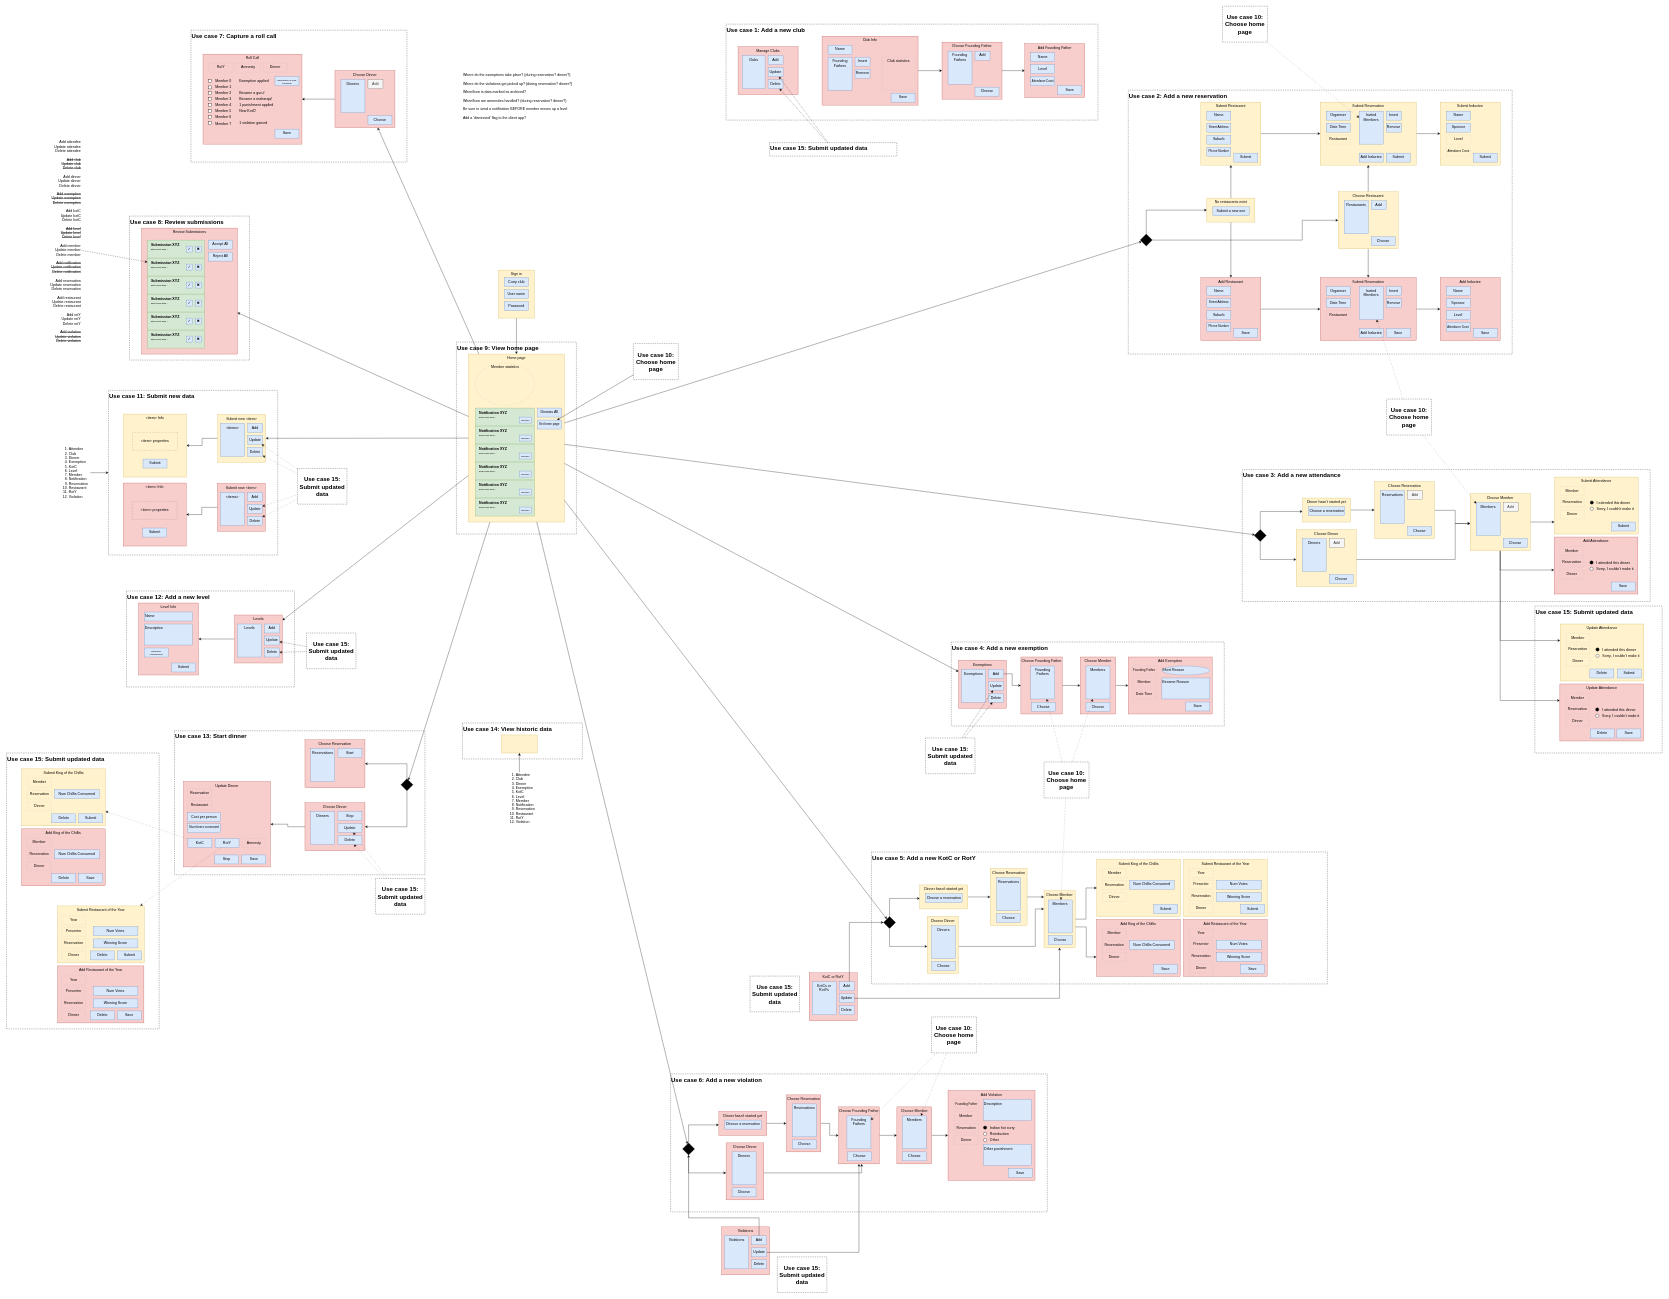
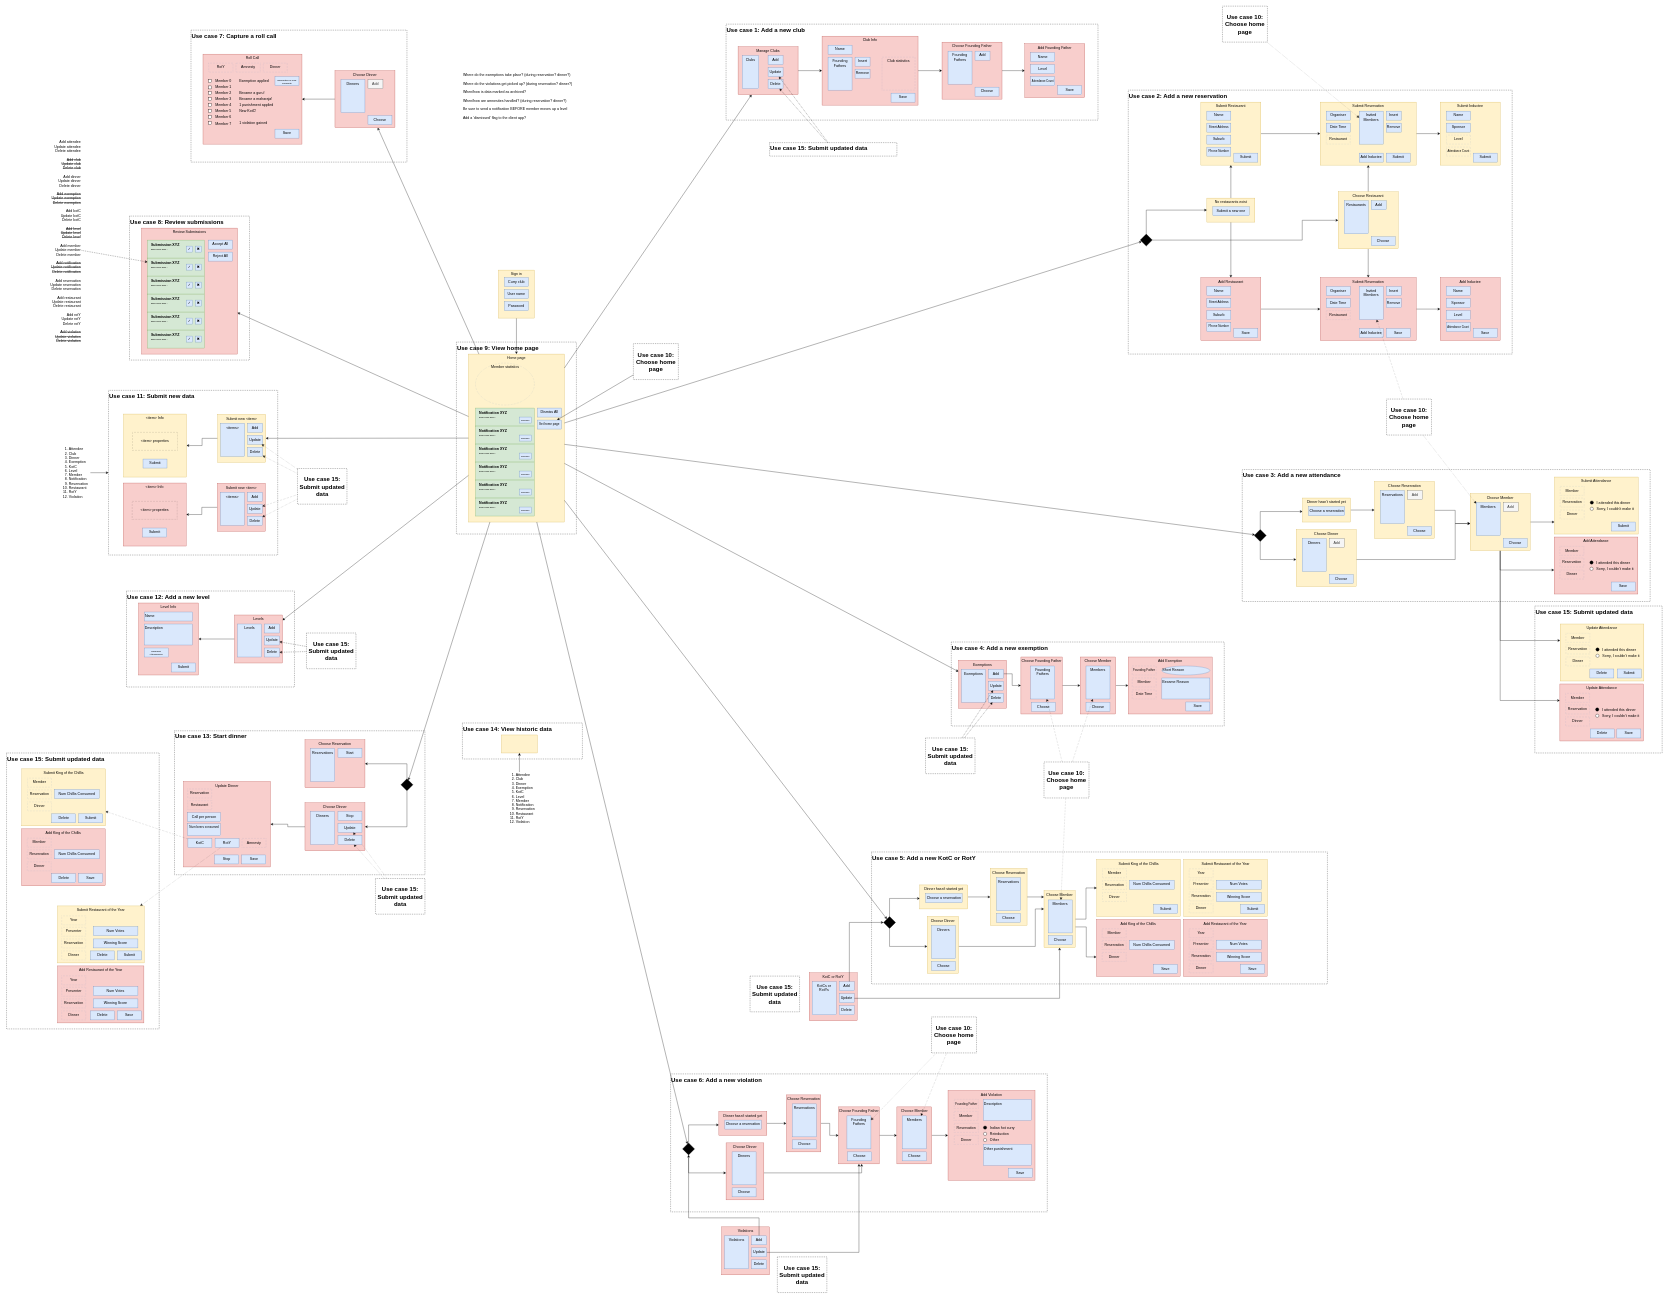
edge "Manage Clubs" -> "Club Info": added
node "Clubs": size 23x33 -> 17x33
edge "Home page" -> "Manage Clubs": added
node "Cost per person": label "Cost per person" -> "Call per person"
node "Num beers consumed": size 33x9 -> 33x12
